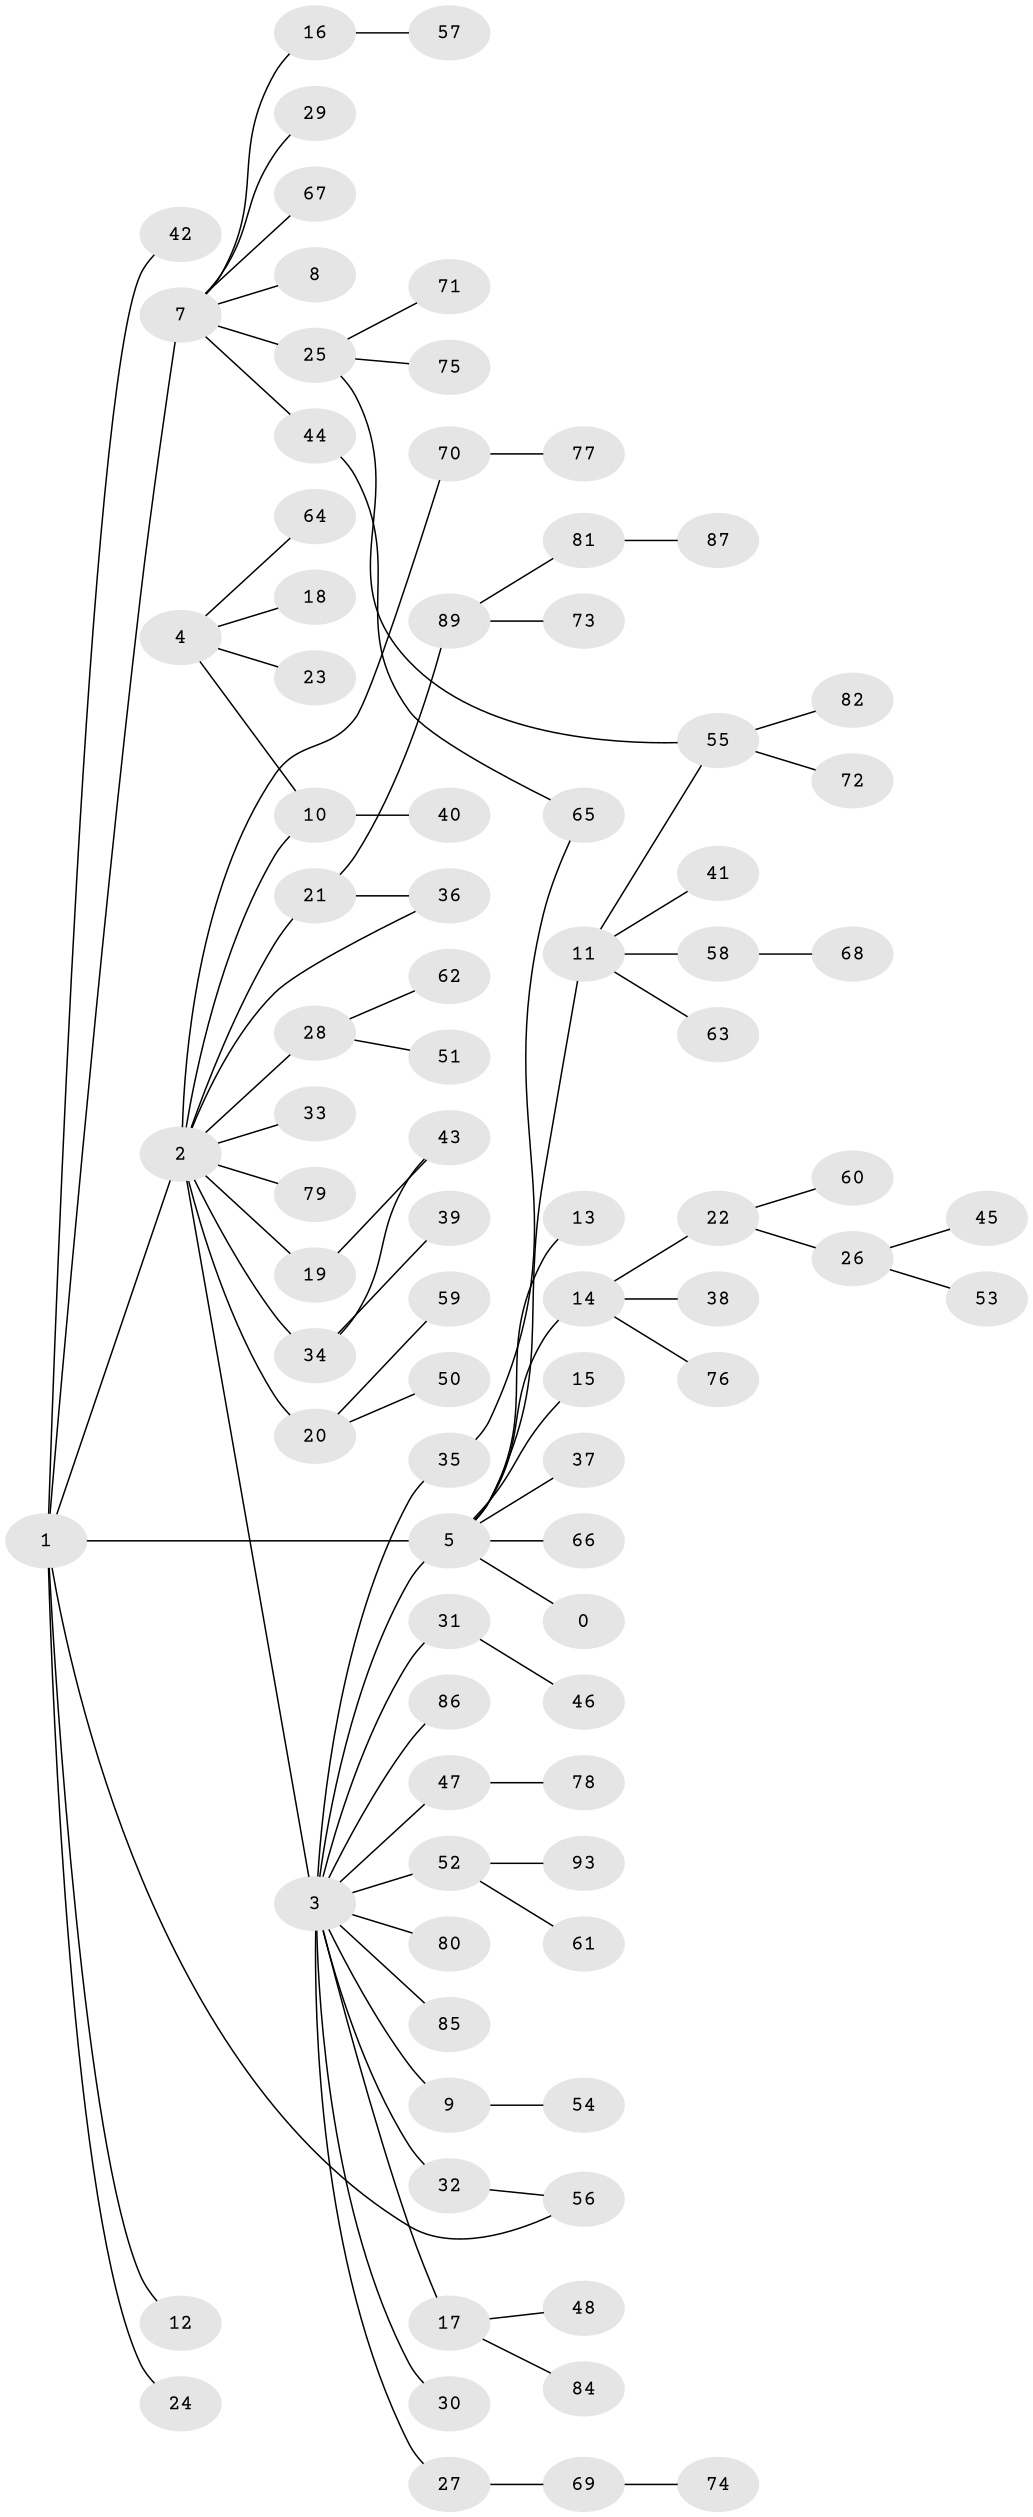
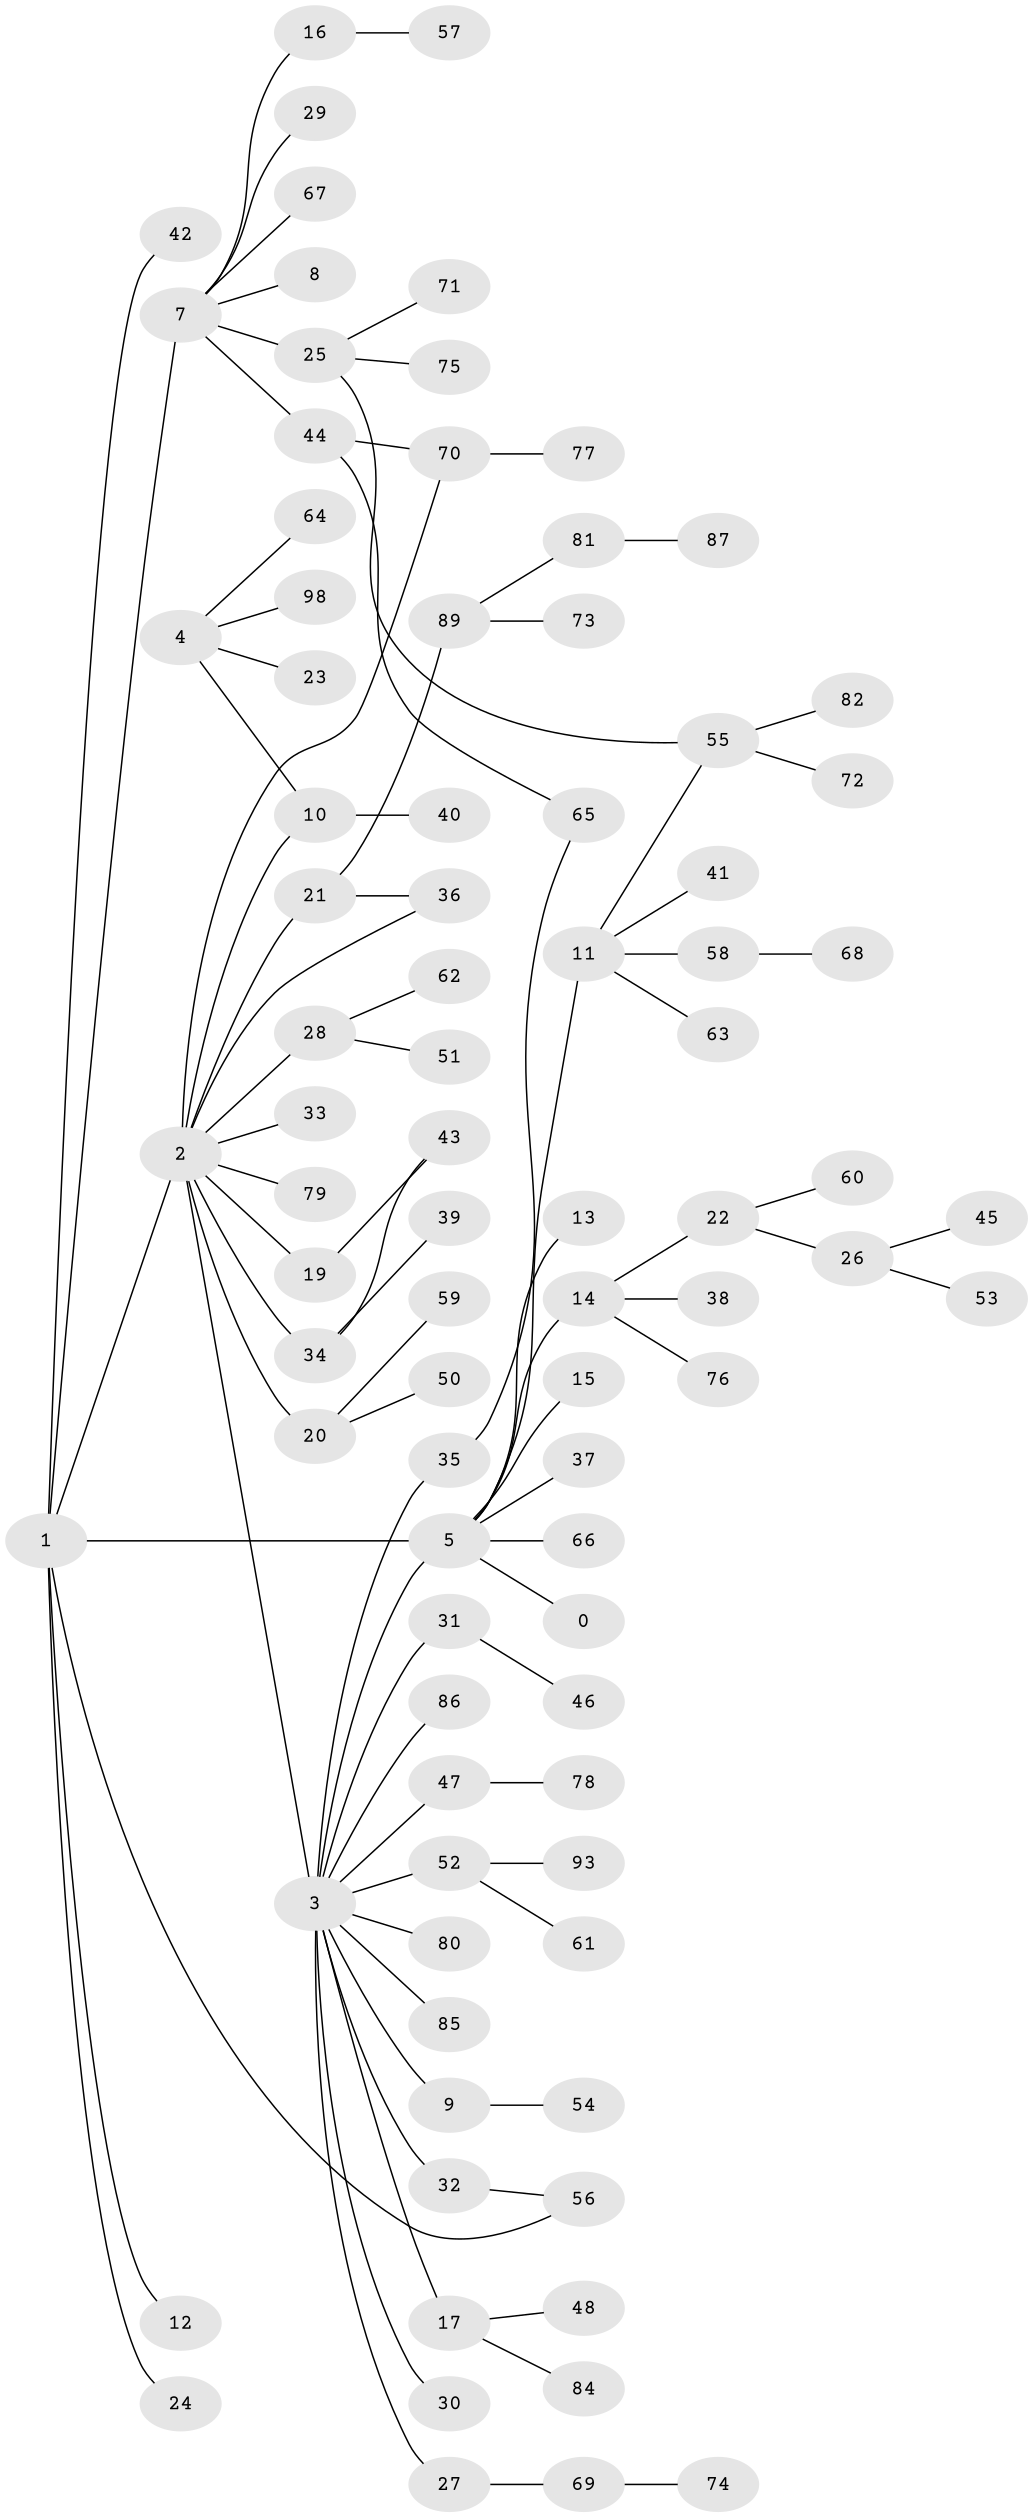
edge "44" -- "70": added
node "18": label "18" -> "98"
